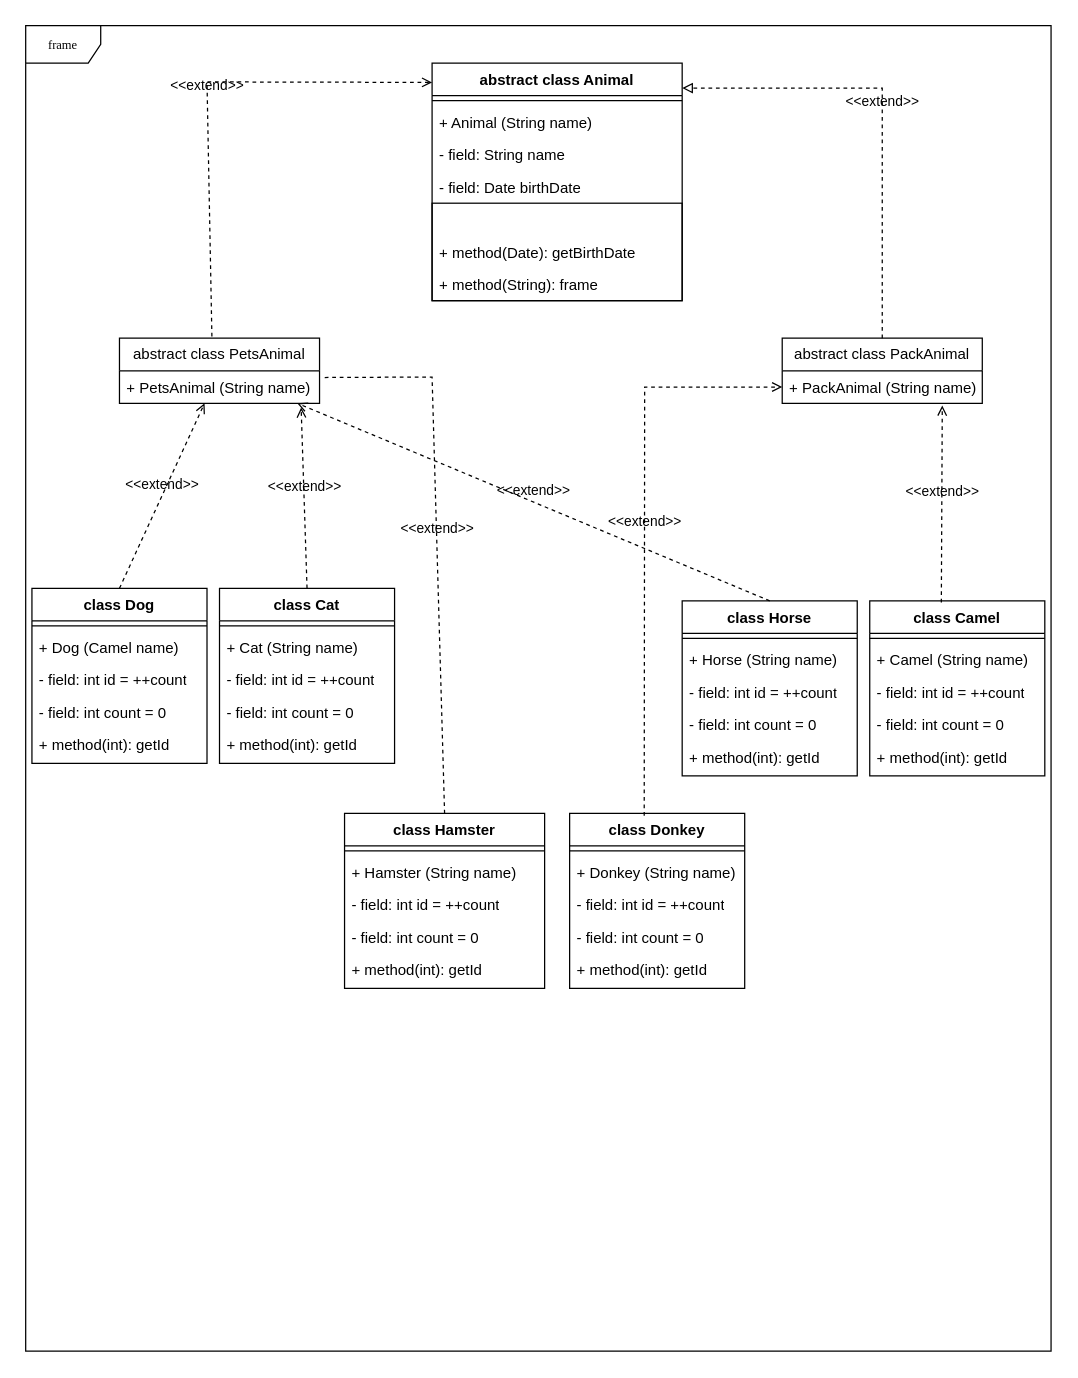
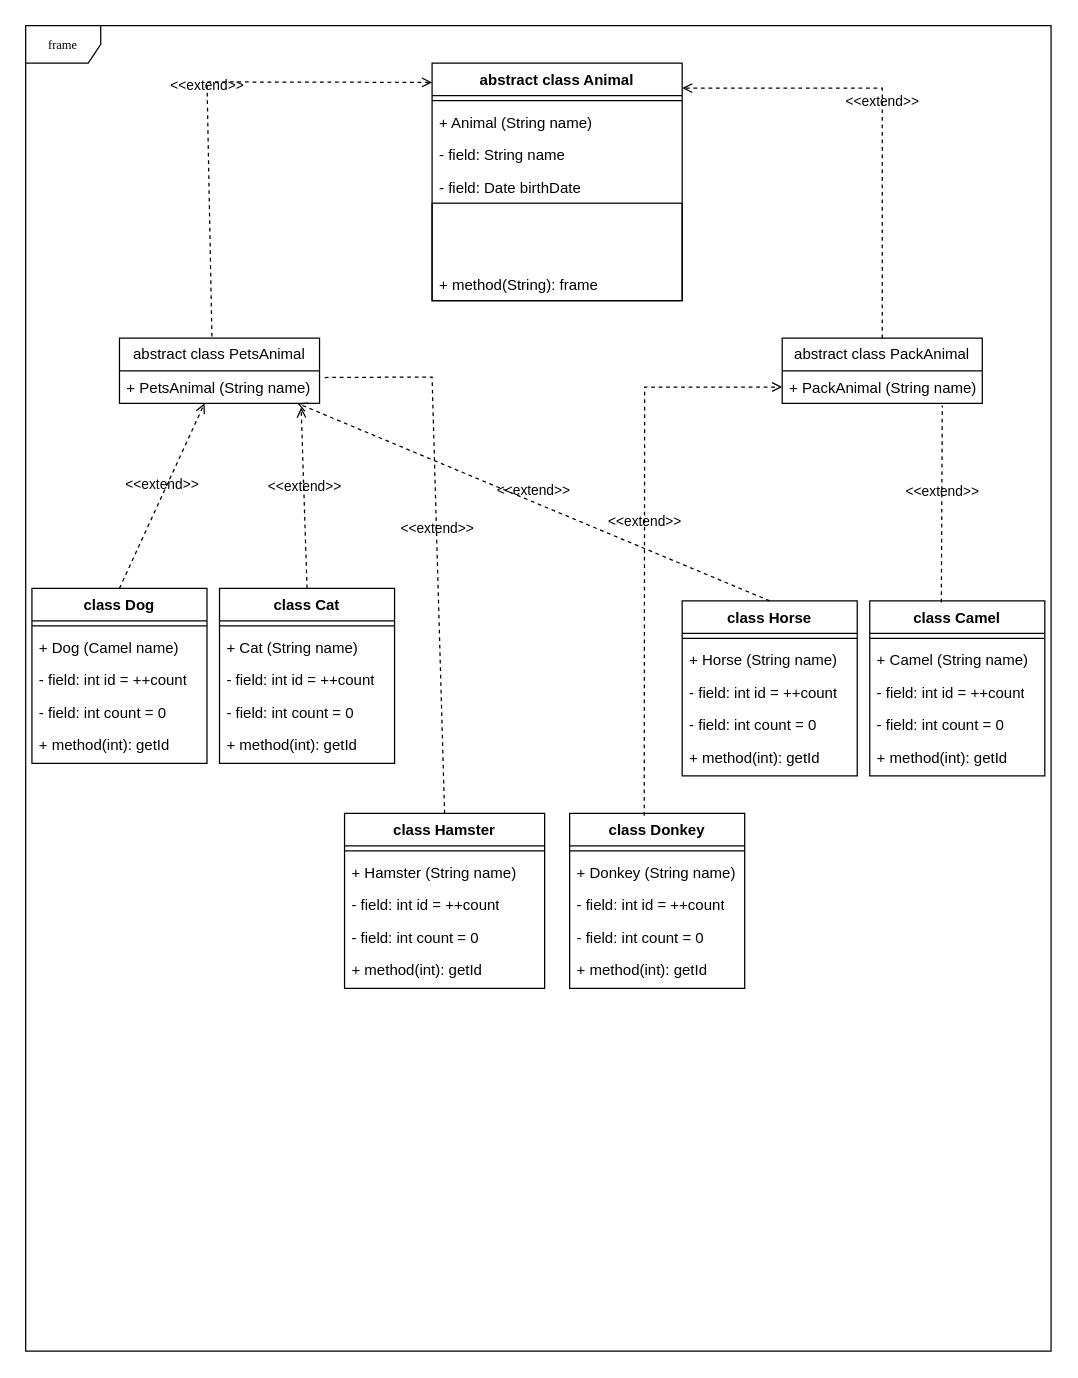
edge "abstract class PackAnimal" -> "abstract class Animal": arrowhead block -> open
node "+ method(Date): getBirthDate": removed
edge "class Camel" -> "+ PackAnimal (String name)": arrowhead open -> none
